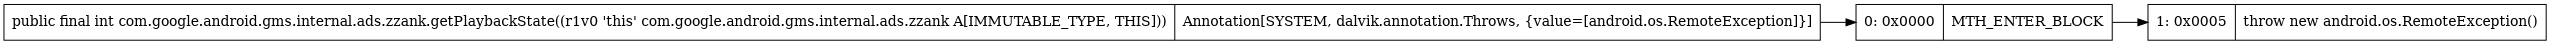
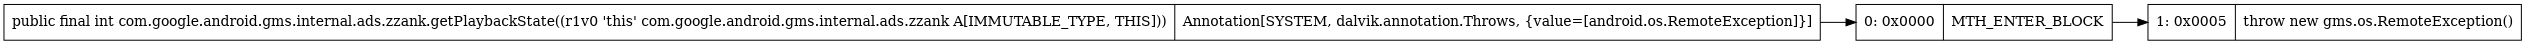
node "1: 0x0005": text "throw new android.os.RemoteException()" -> "throw new gms.os.RemoteException()"
